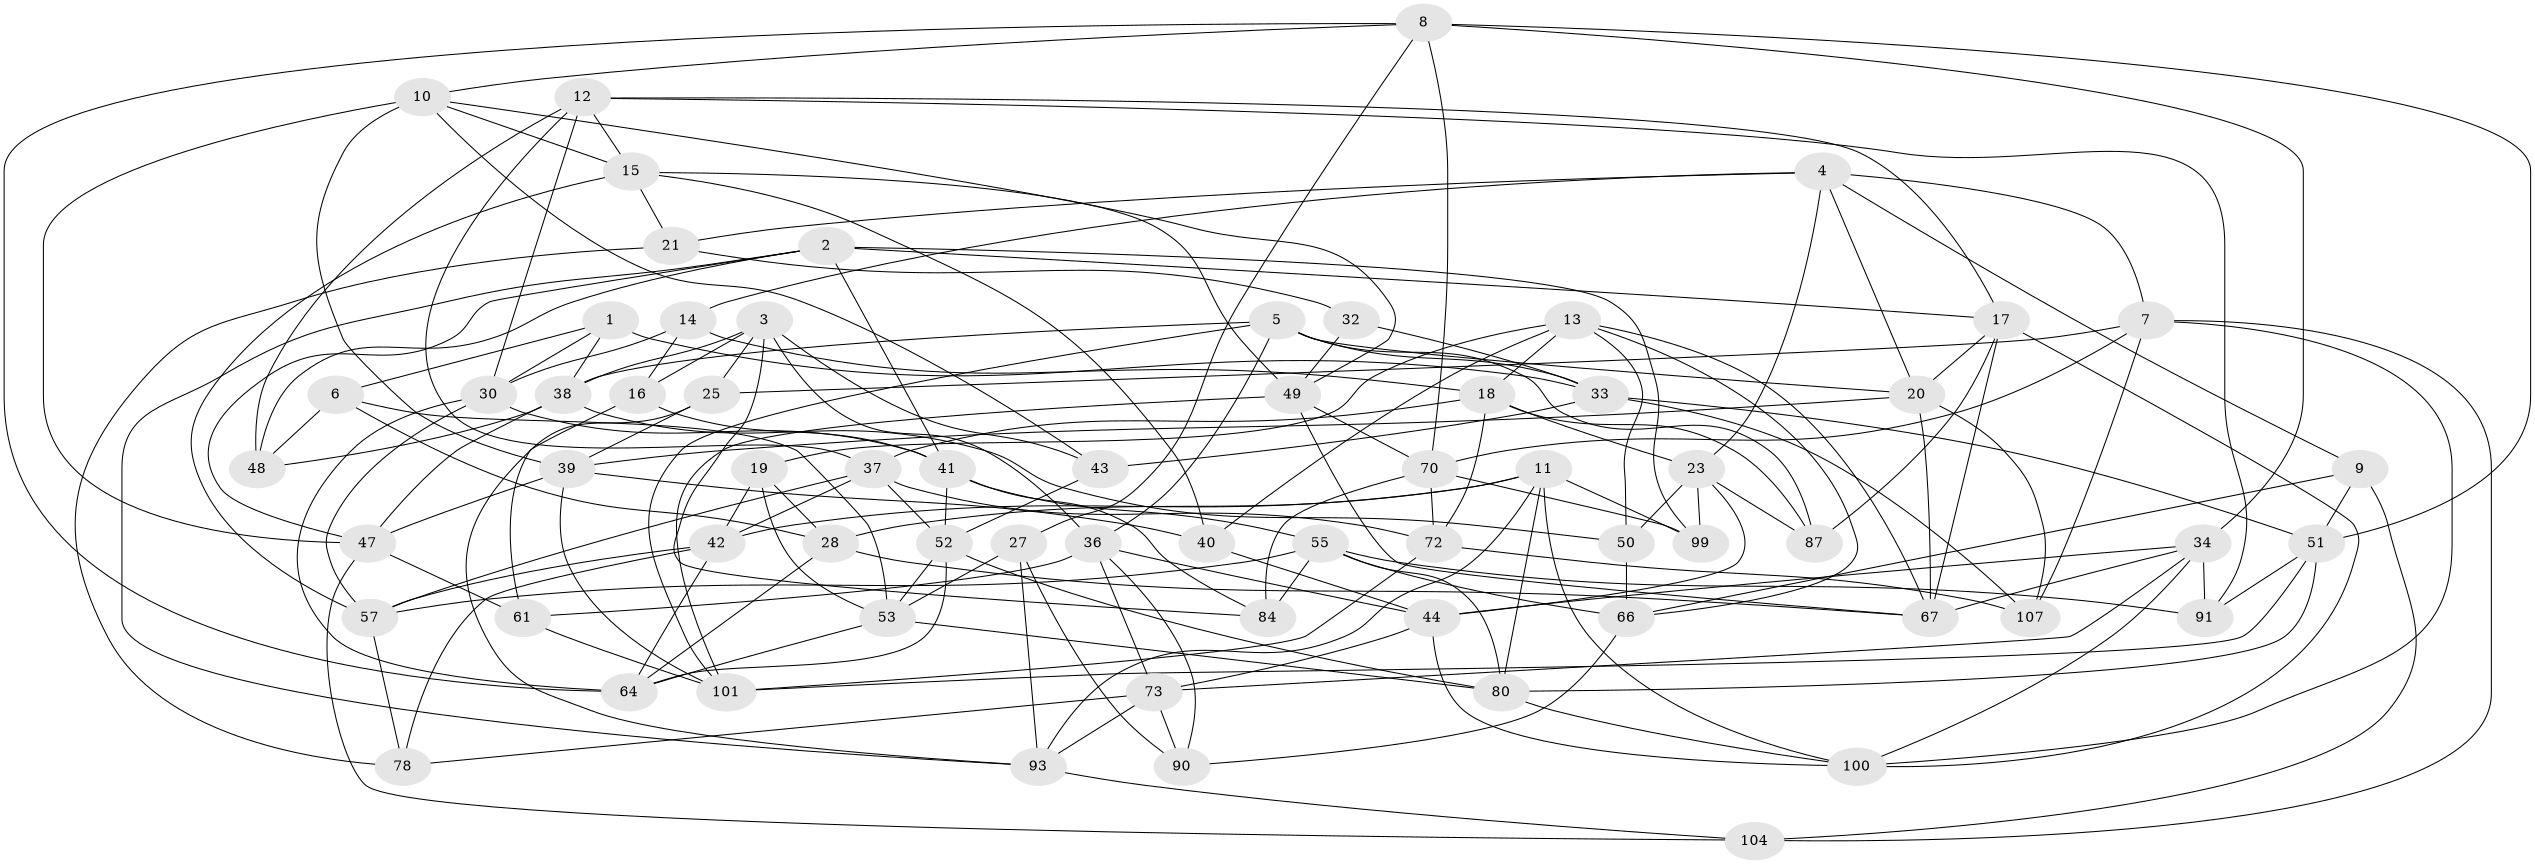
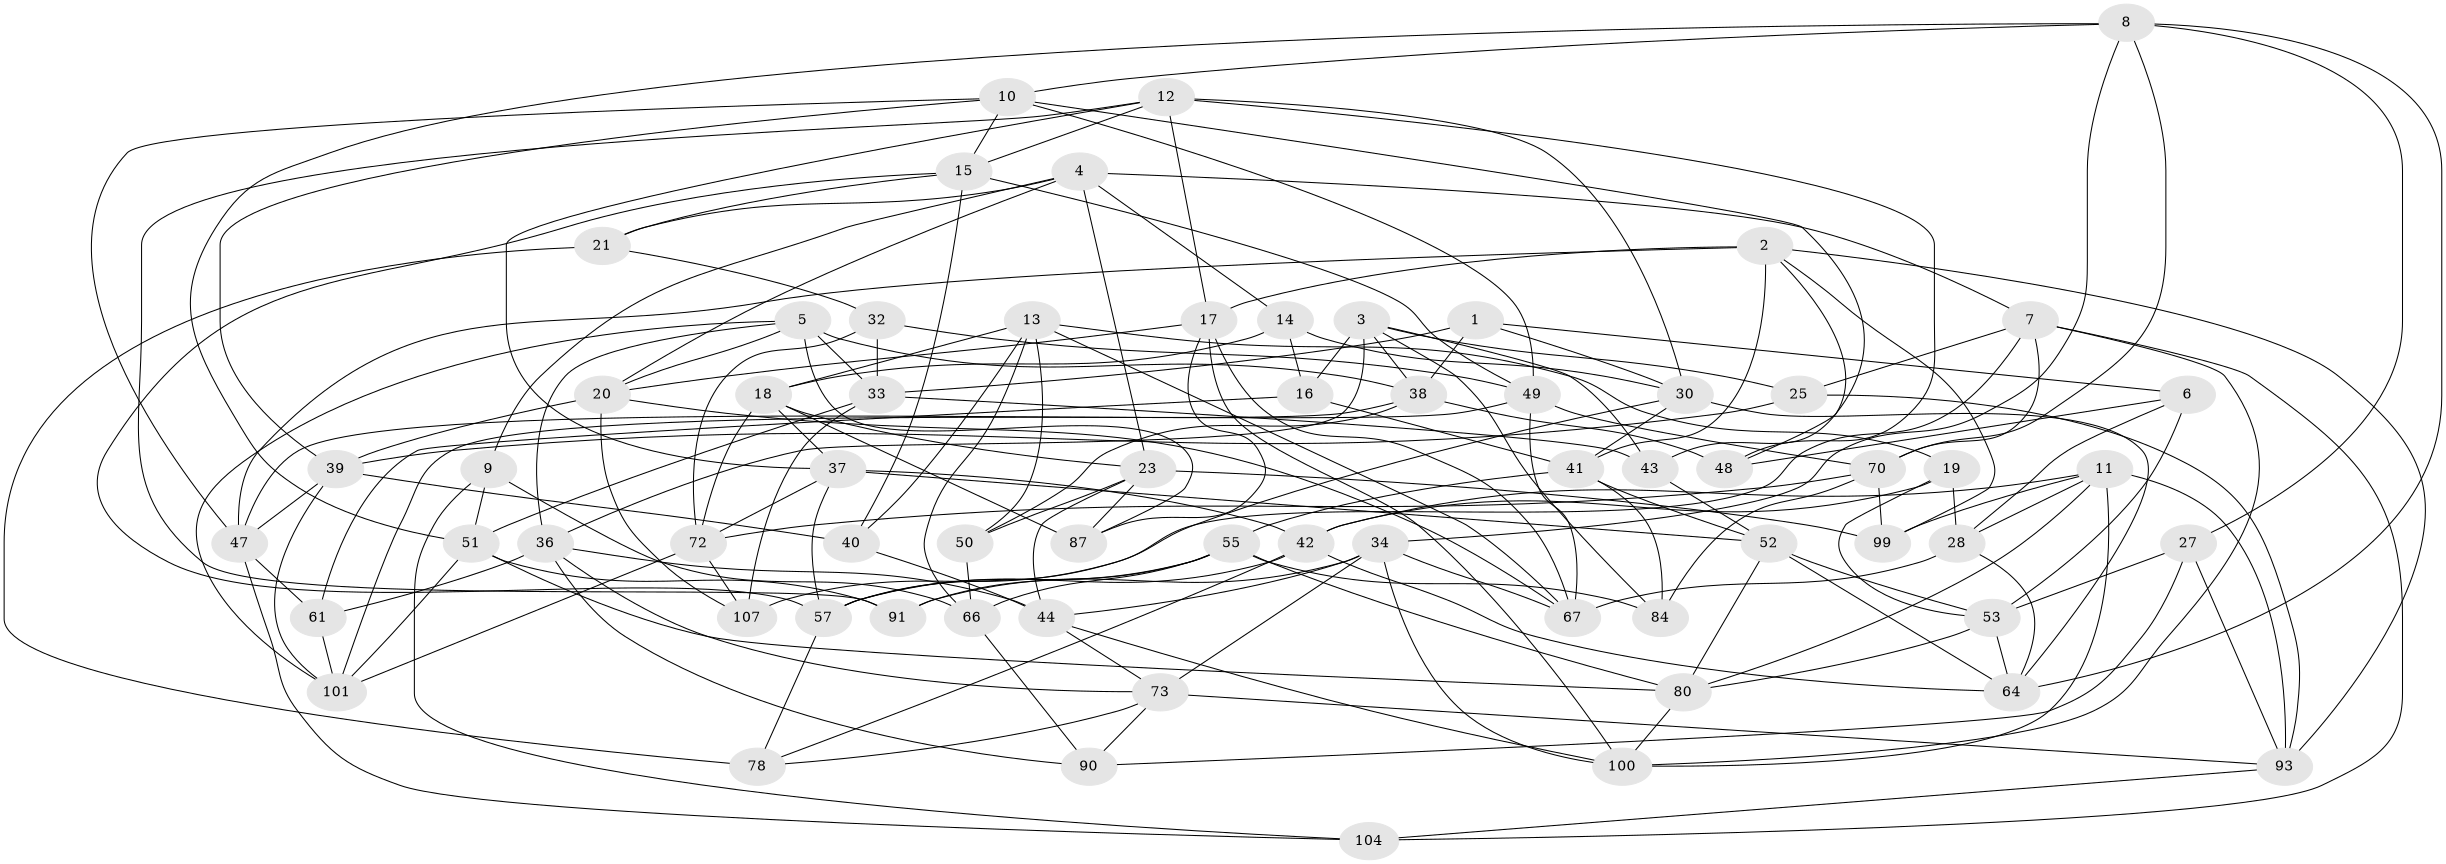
edge "32" -- "72": added
